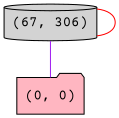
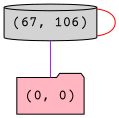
node "(67, 306)": label "(67, 306)" -> "(67, 106)"
